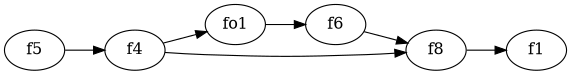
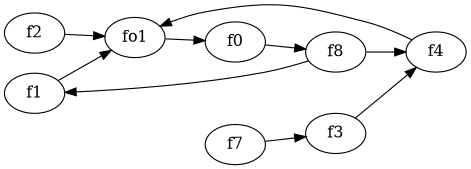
node "f6": label "f6" -> "f0"
node "f2": added
node "f5": label "f5" -> "f3"
edge "f4" -> "f8": reversed
edge "f1" -> "fo1": added
node "f7": added
